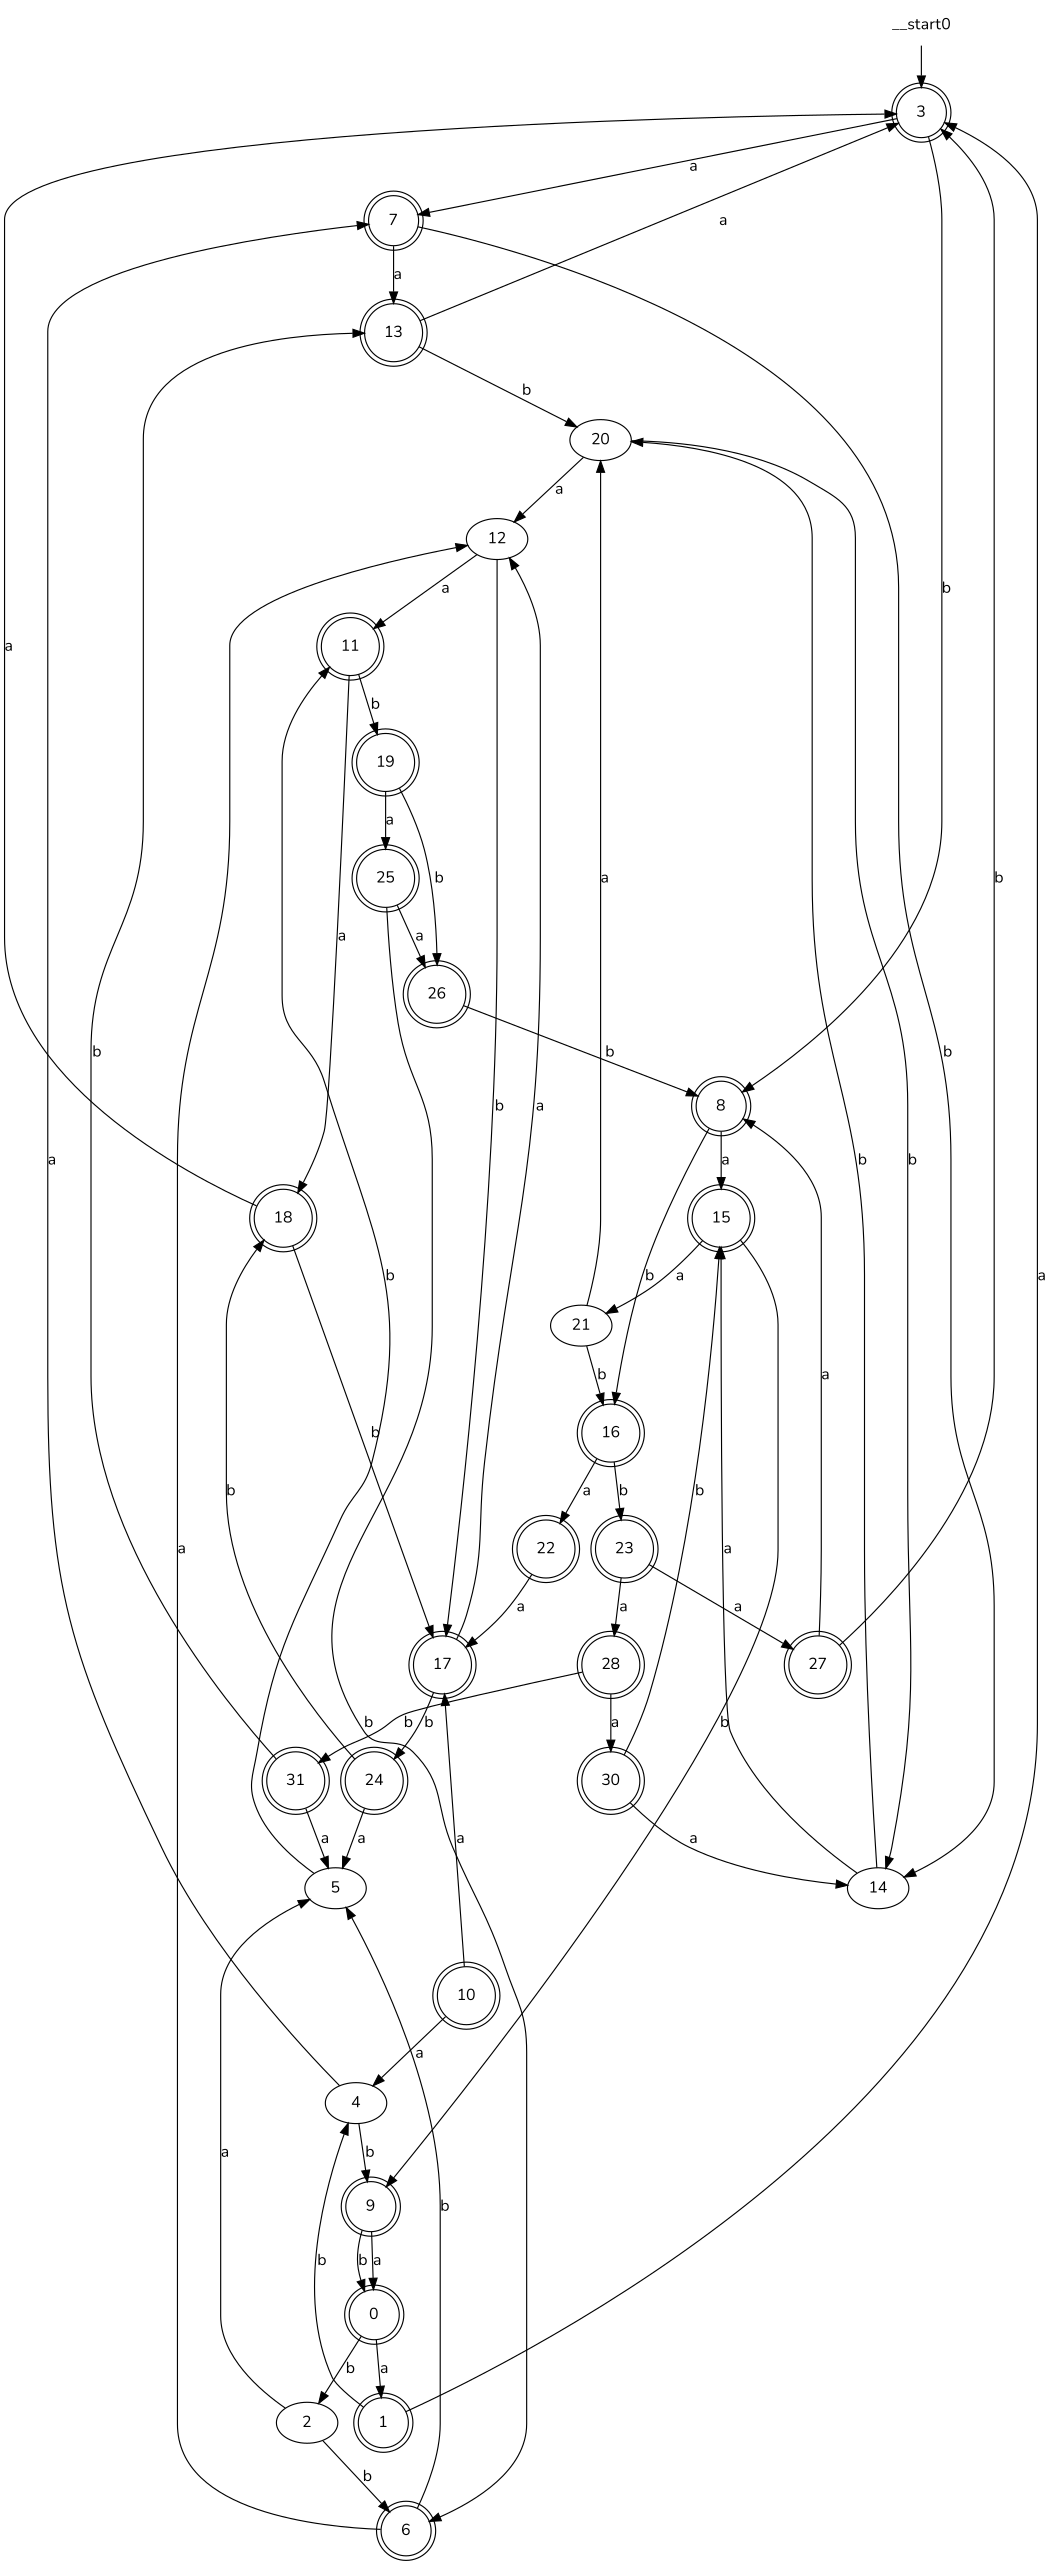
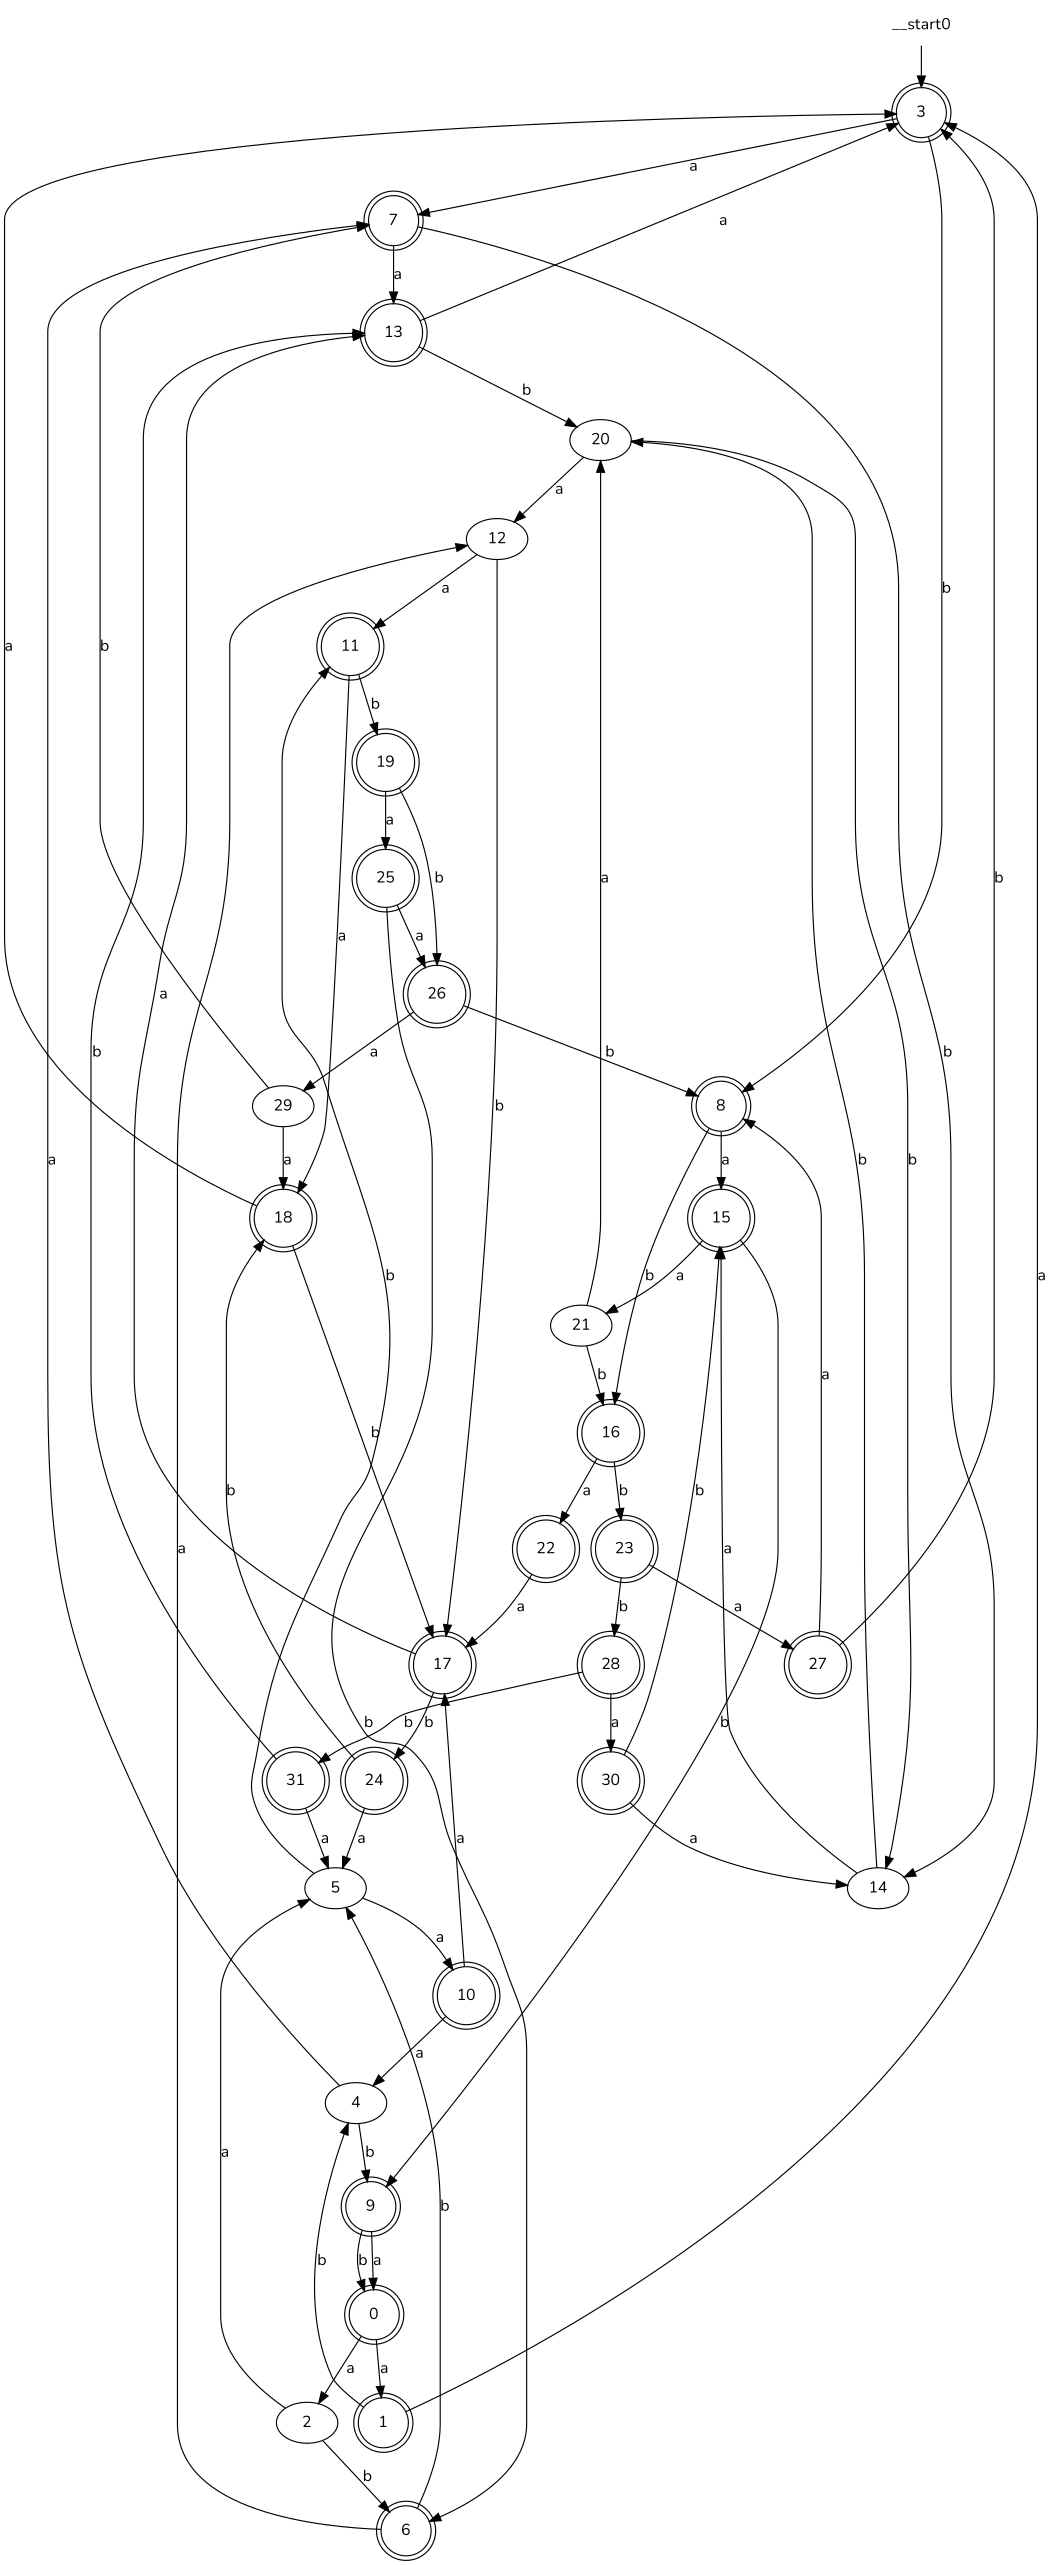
edge "17" -> "12": now "17" -> "13"
node "29": added
edge "23" -> "28": label "a" -> "b"
edge "5" -> "10": added, label "a"
edge "0" -> "2": label "b" -> "a"
